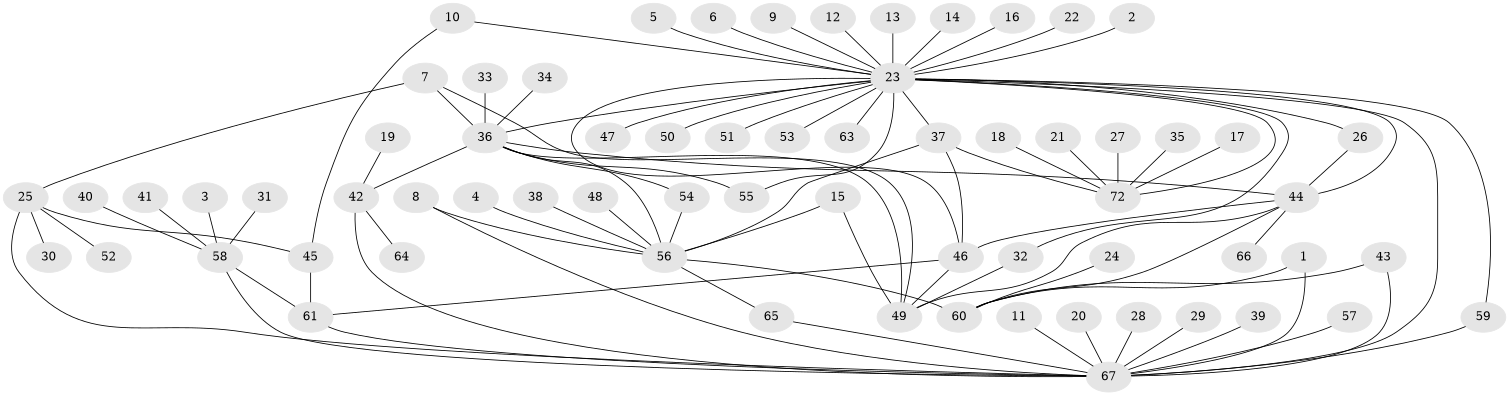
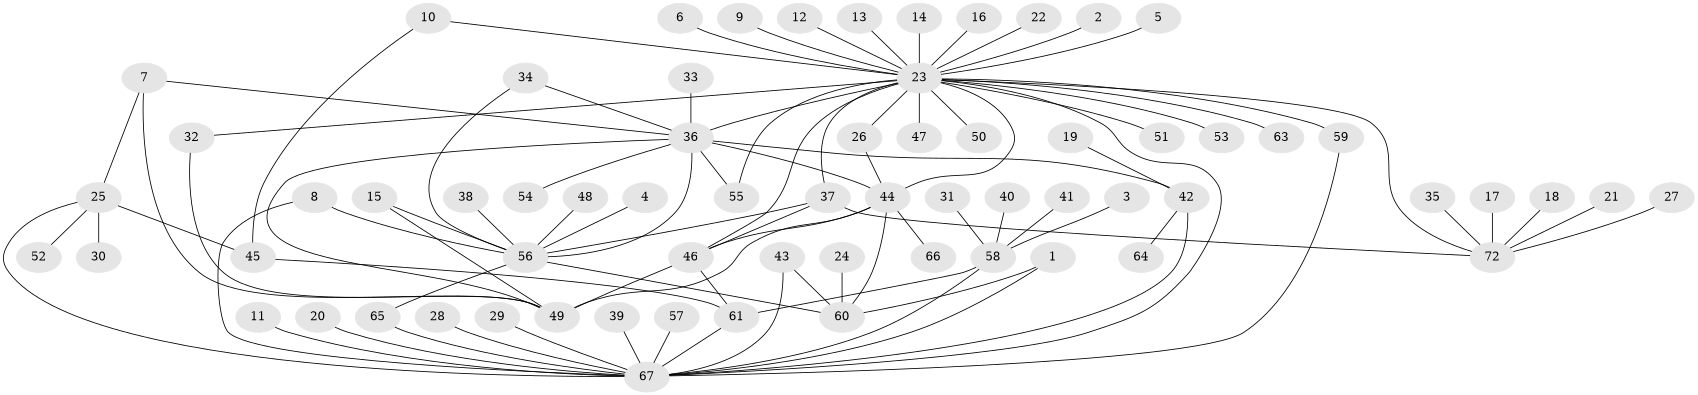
edge "54" -- "56": now "34" -- "56"
